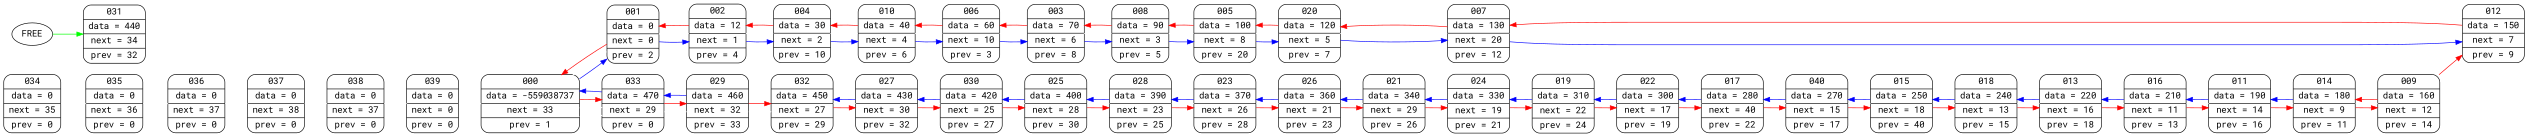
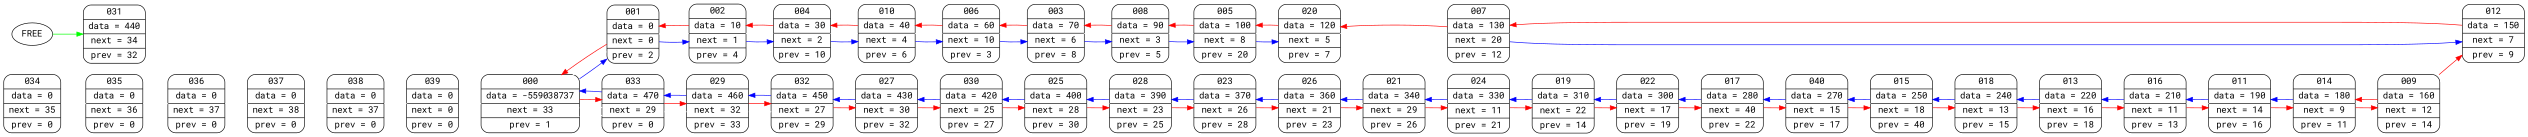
node "002": text "data = 12" -> "data = 10"
edge "020" -> "007": removed
edge "032" -> "029": added
node "024": text "next = 19" -> "next = 11"
node "019": text "prev = 24" -> "prev = 14"
